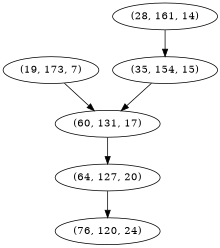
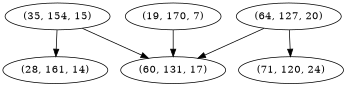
edge "(28, 161, 14)" -> "(35, 154, 15)": reversed
node "(19, 173, 7)": label "(19, 173, 7)" -> "(19, 170, 7)"
edge "(60, 131, 17)" -> "(64, 127, 20)": reversed
node "(76, 120, 24)": label "(76, 120, 24)" -> "(71, 120, 24)"
